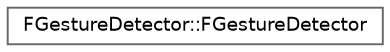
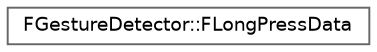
node "FGestureDetector::FGestureDetector": label "FGestureDetector::FGestureDetector" -> "FGestureDetector::FLongPressData"
